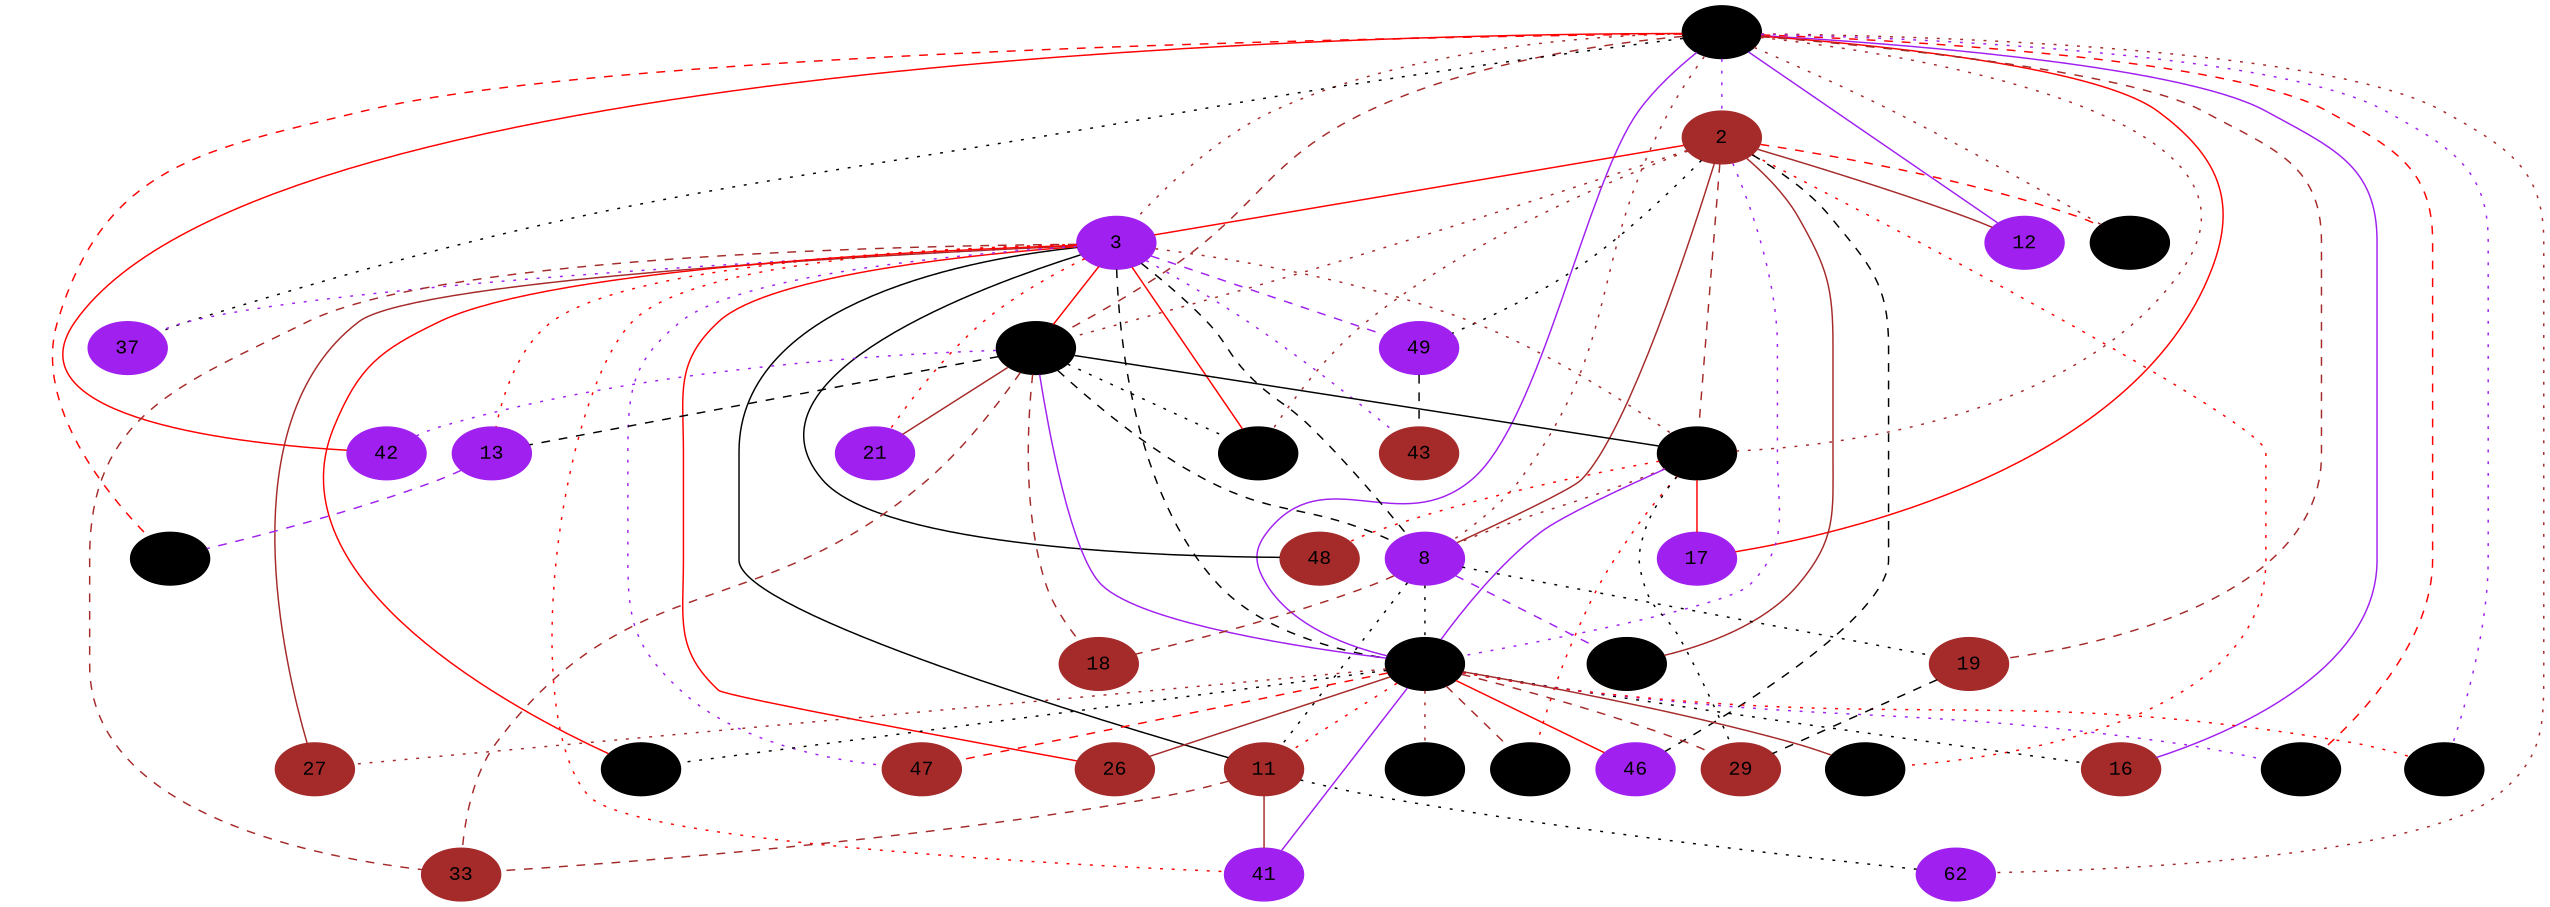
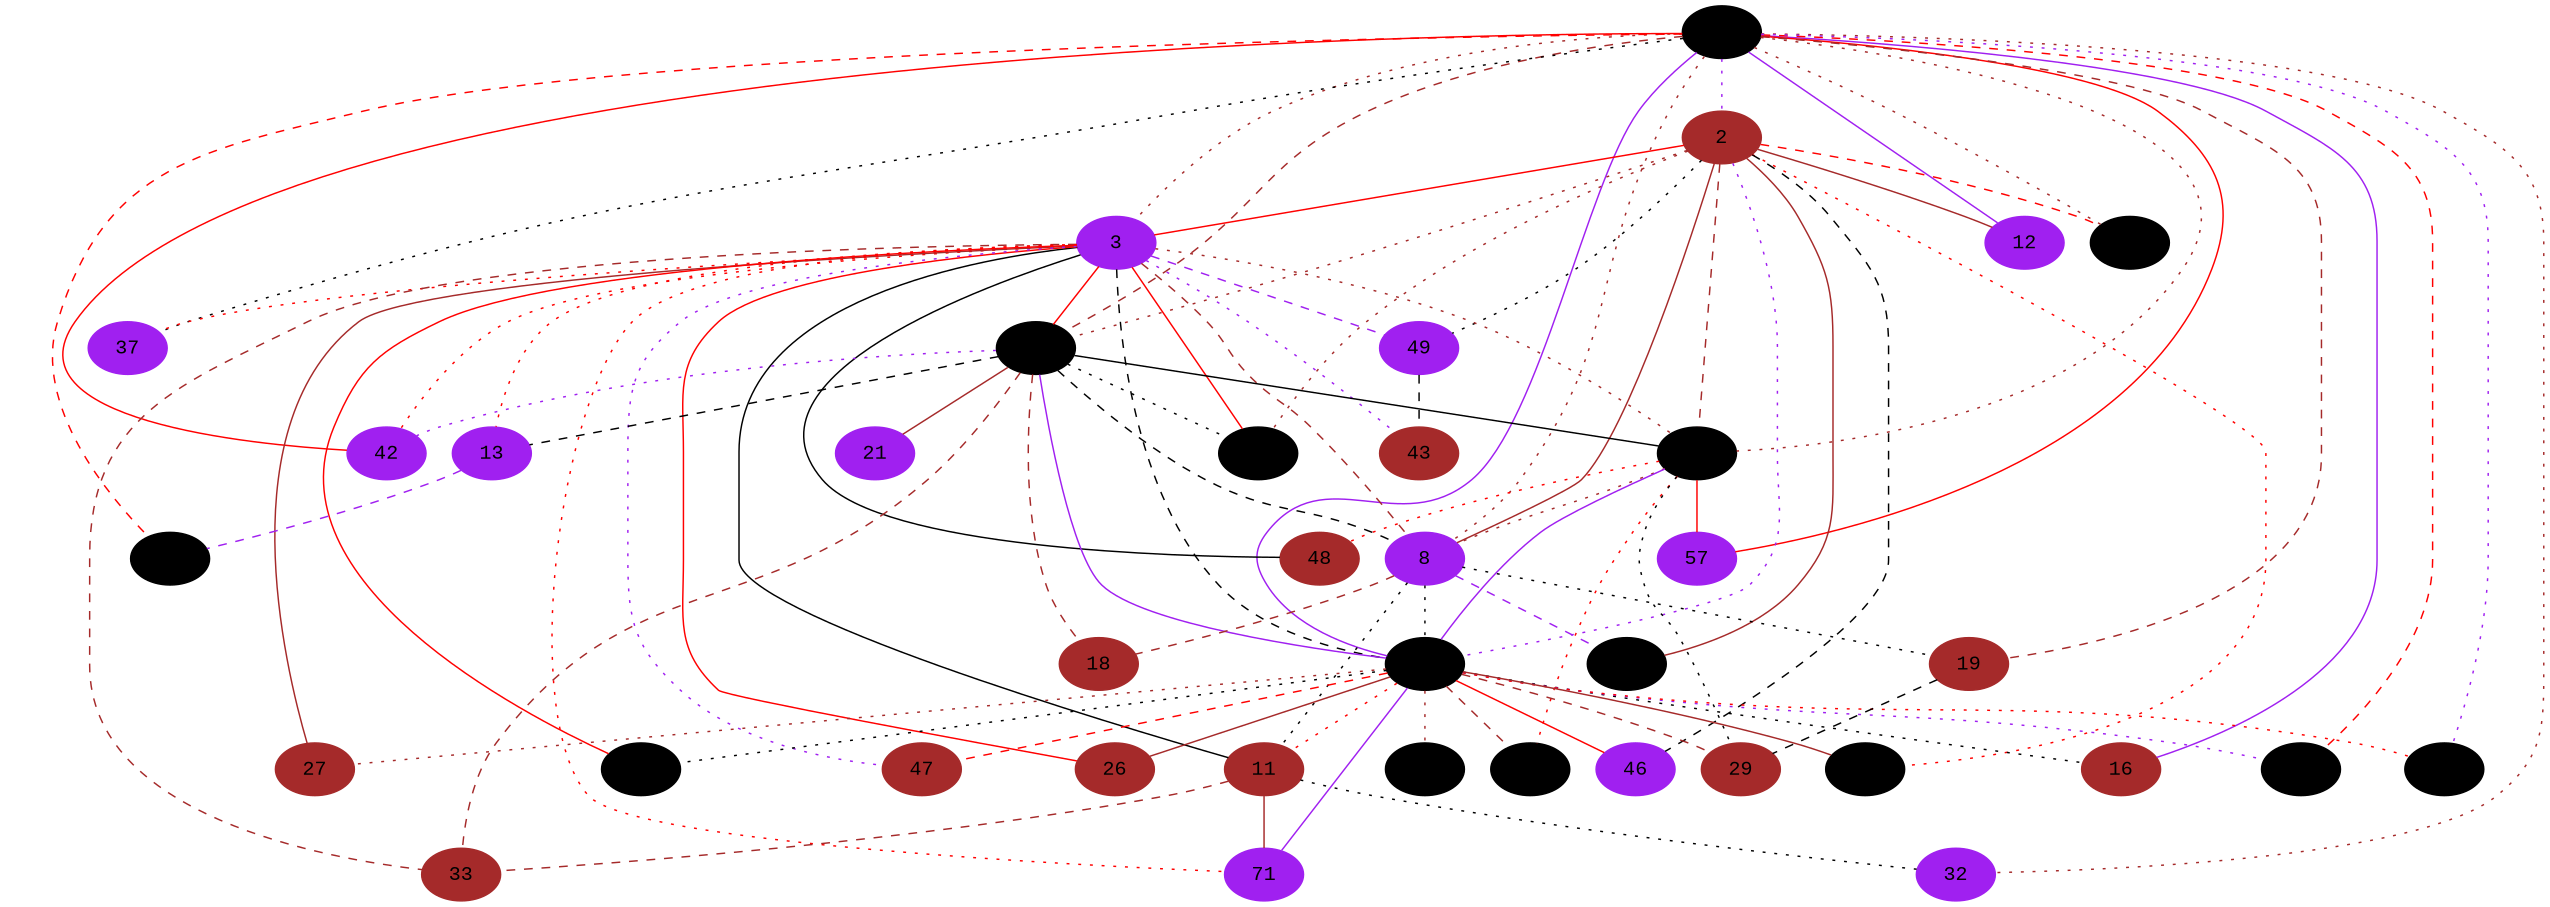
edge "3" -- "37": color purple -> red
edge "3" -- "21": now "3" -- "42"
edge "3" -- "8": color black -> brown
node "17": label "17" -> "57"
node "41": label "41" -> "71"
node "62": label "62" -> "32"
